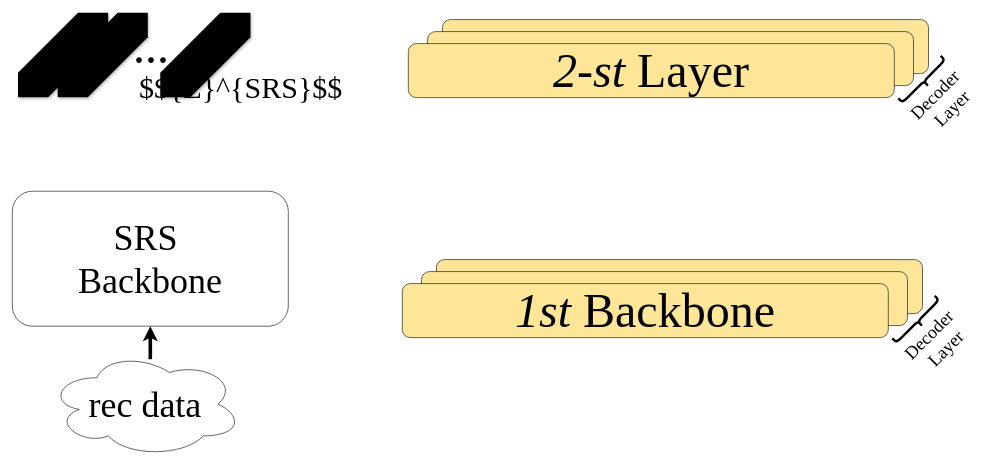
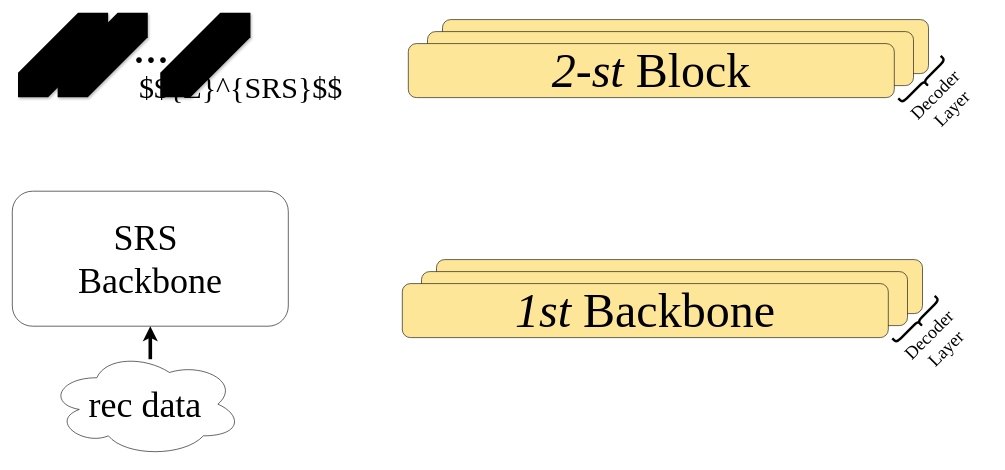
node "2-st Layer": label "2-st Layer" -> "2-st Block"
